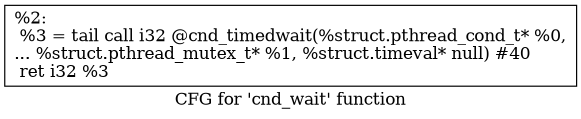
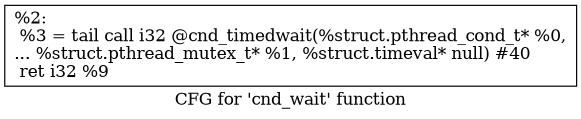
node "%2:": text "ret i32 %3" -> "ret i32 %9"
